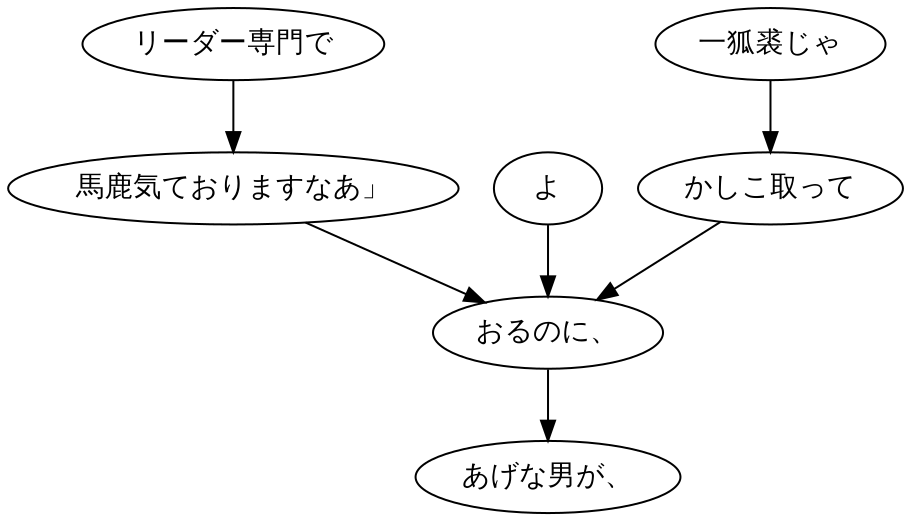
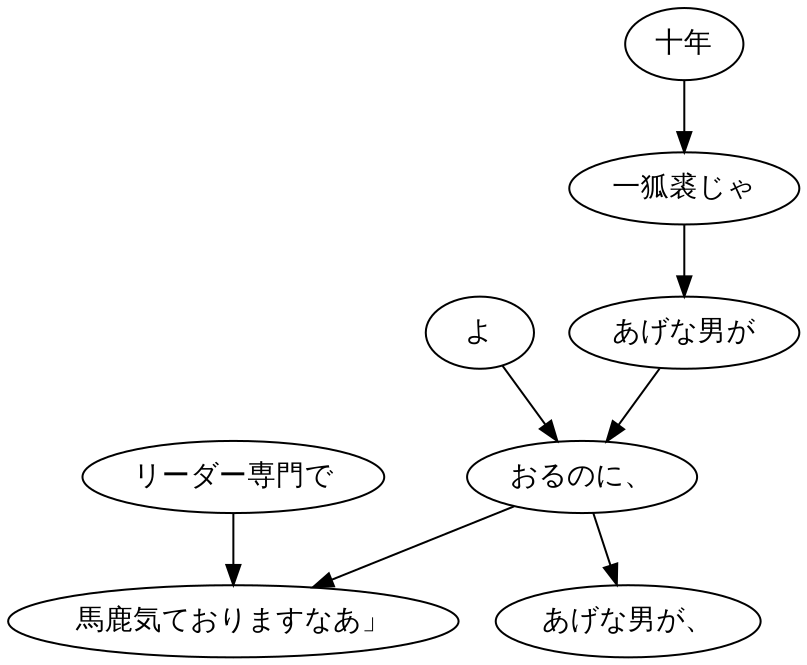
node "十年": added
node "かしこ取って": label "かしこ取って" -> "あげな男が"
edge "馬鹿気ておりますなあ」" -> "おるのに、": reversed
